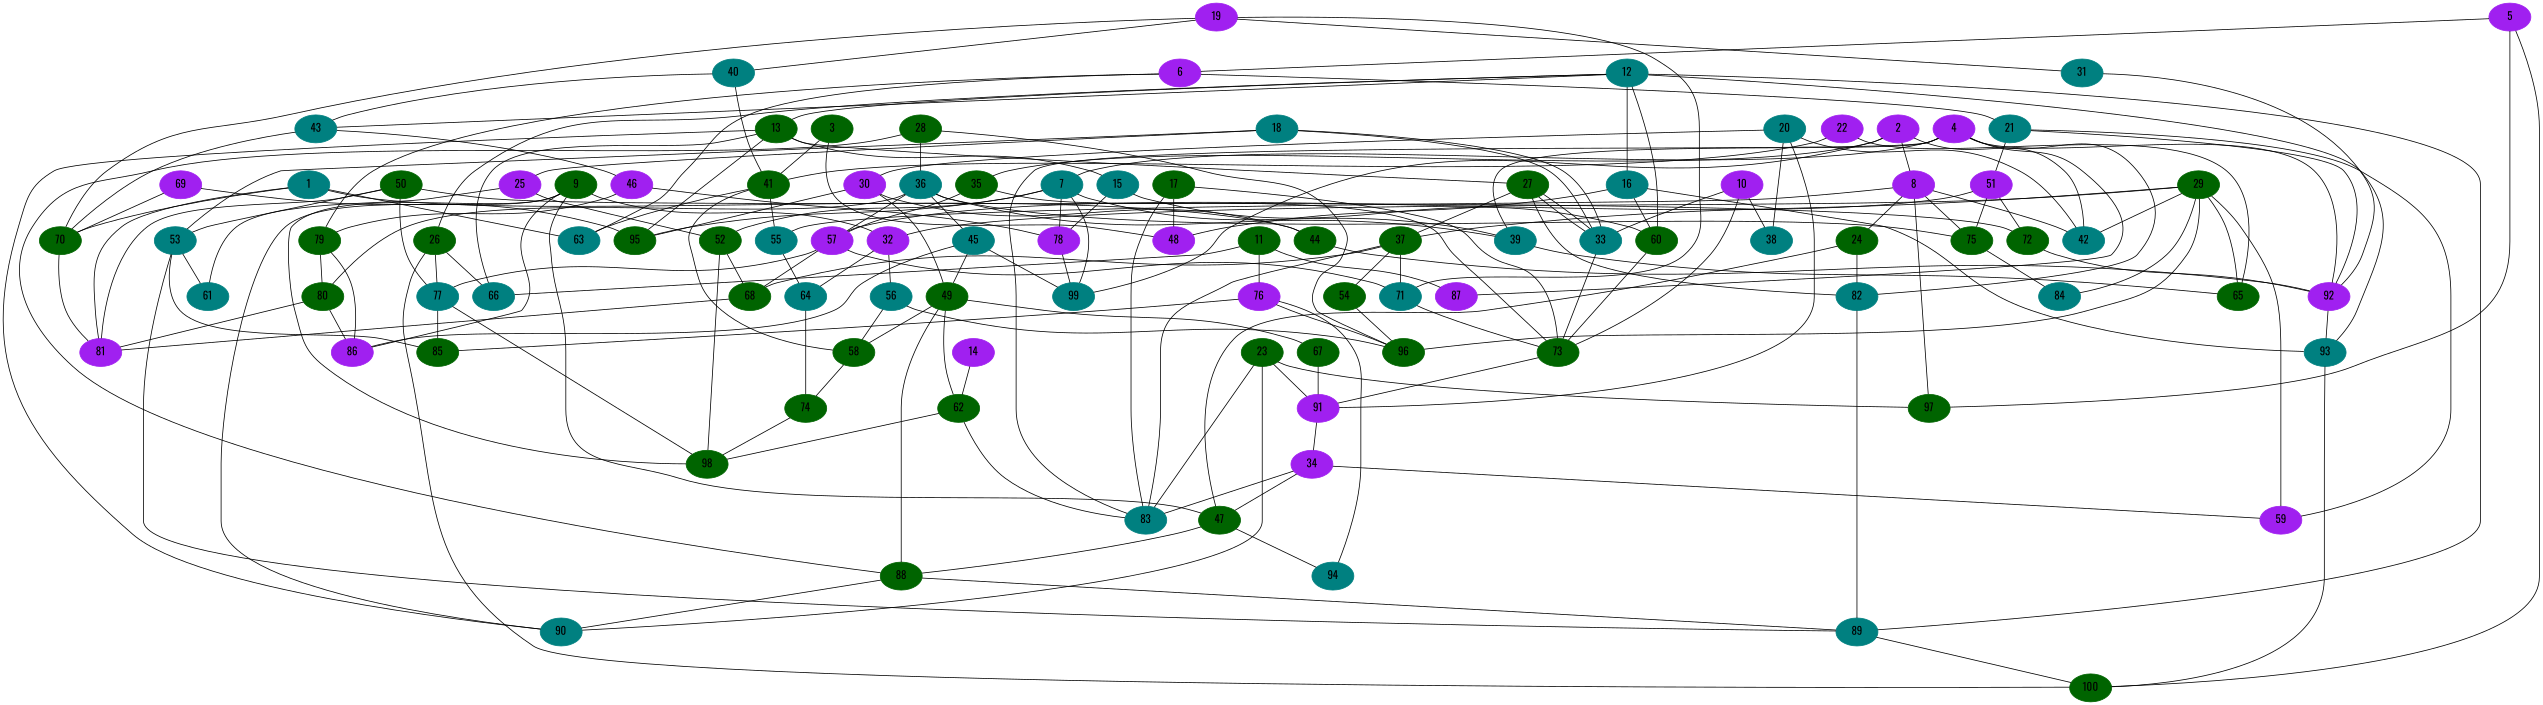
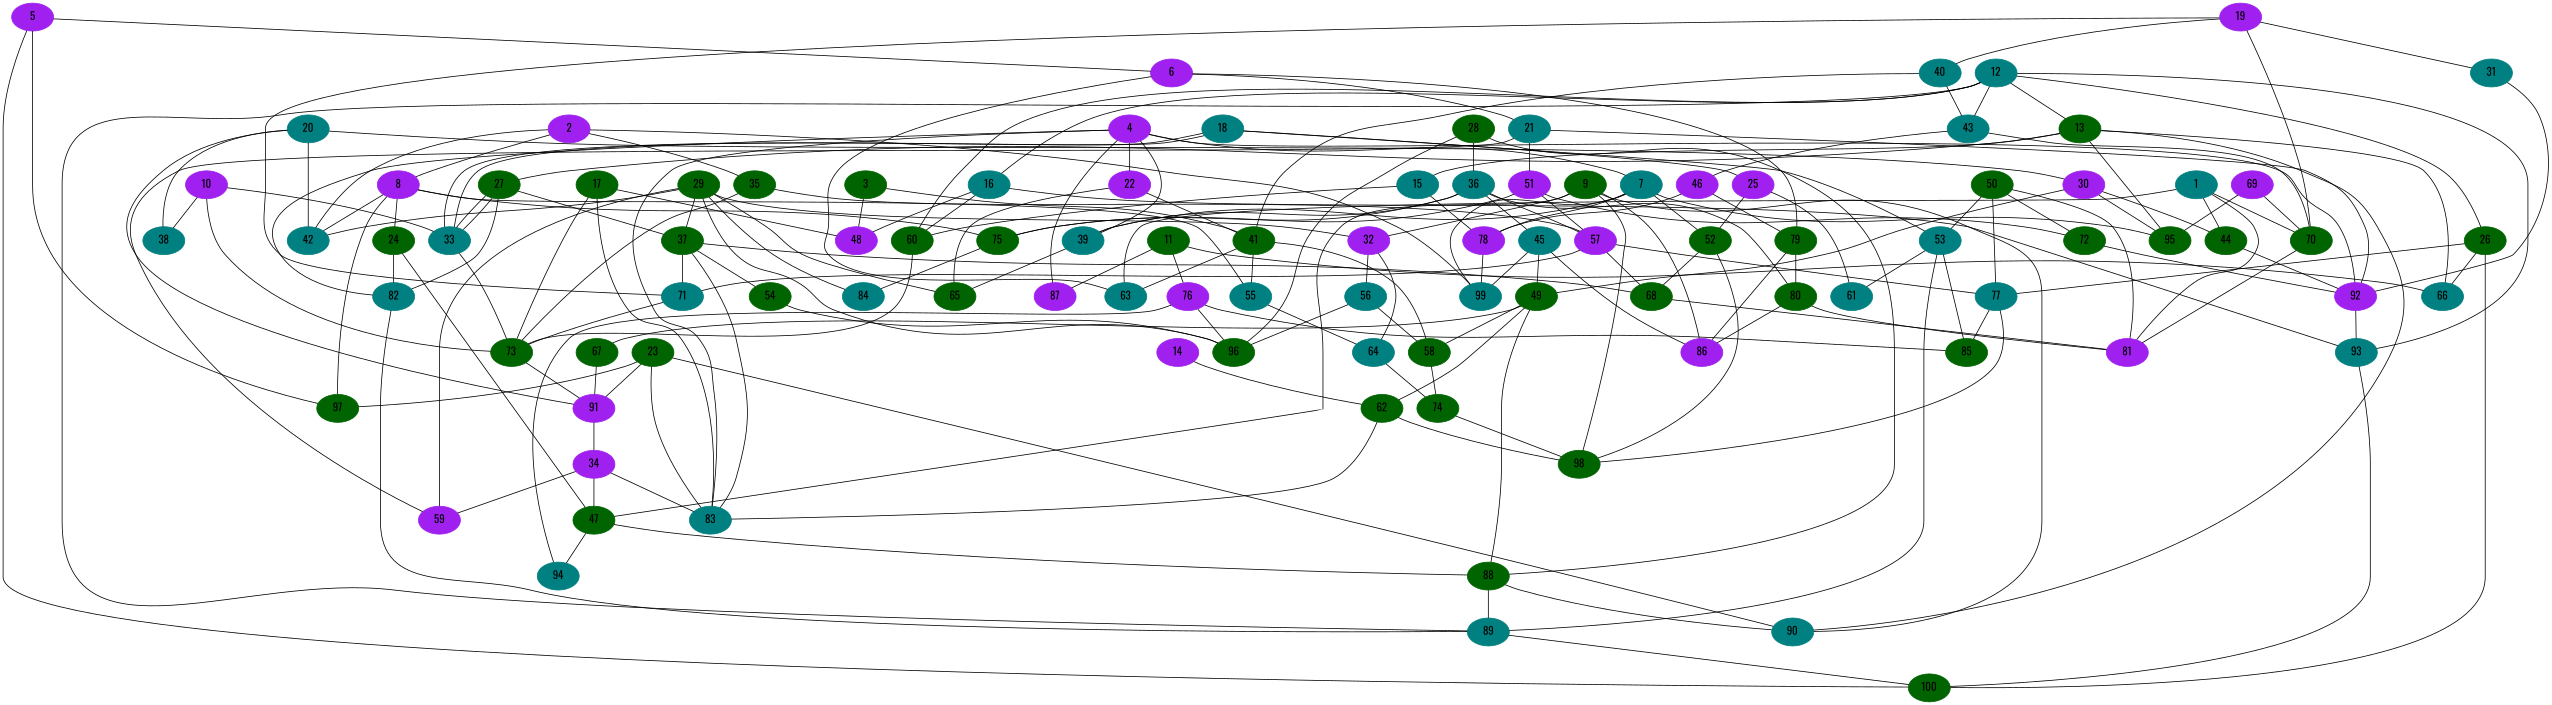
edge "4" -- "22": added
